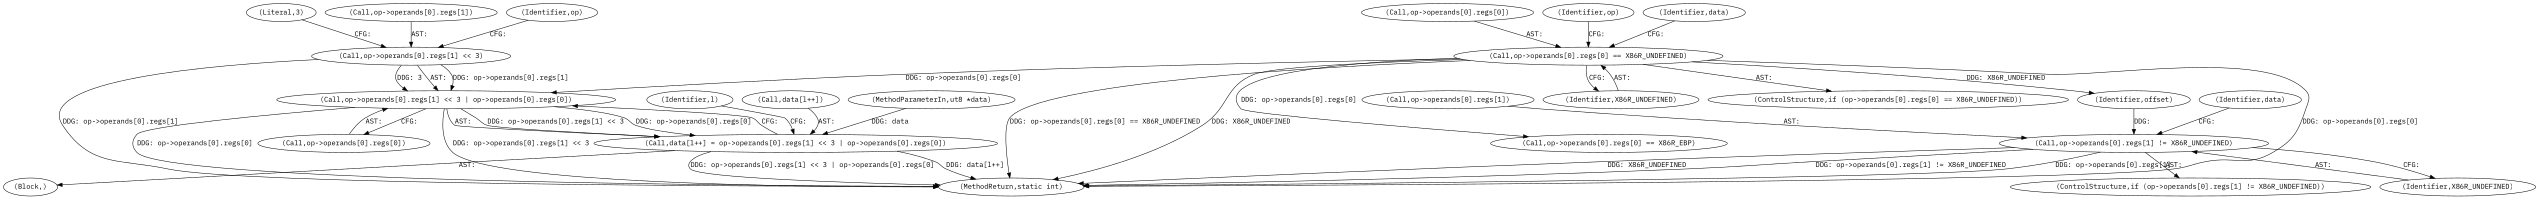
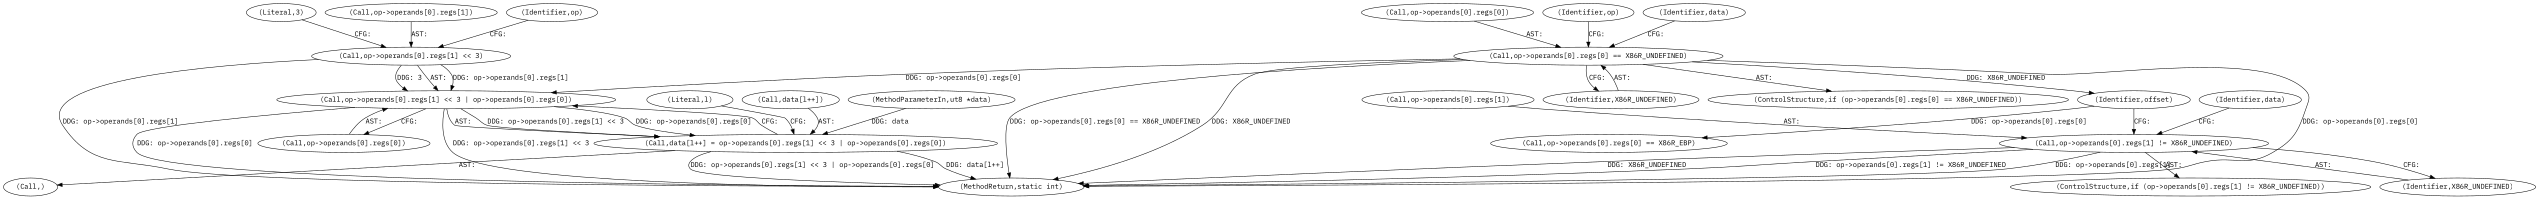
node "(Identifier,l)": label "(Identifier,l)" -> "(Literal,l)"
edge "(Call,op->operands[0].regs[0] == X86R_UNDEFINED)" -> "(Call,op->operands[0].regs[0] == X86R_EBP)": now "(Identifier,offset)" -> "(Call,op->operands[0].regs[0] == X86R_EBP)"
edge "(Identifier,offset)" -> "(Call,op->operands[0].regs[1] != X86R_UNDEFINED)": label "DDG: " -> "CFG: "
node "(Block,)": label "(Block,)" -> "(Call,)"
